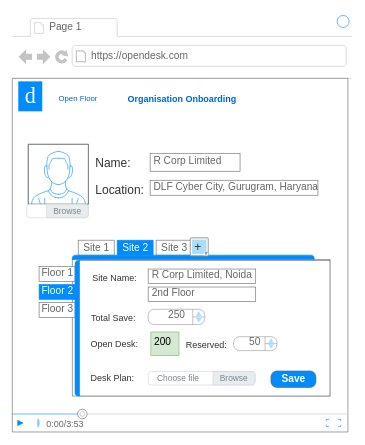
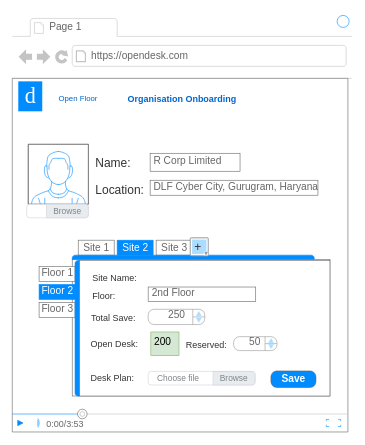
node "R Corp Limited, Noida": removed
node "Floor:": added
